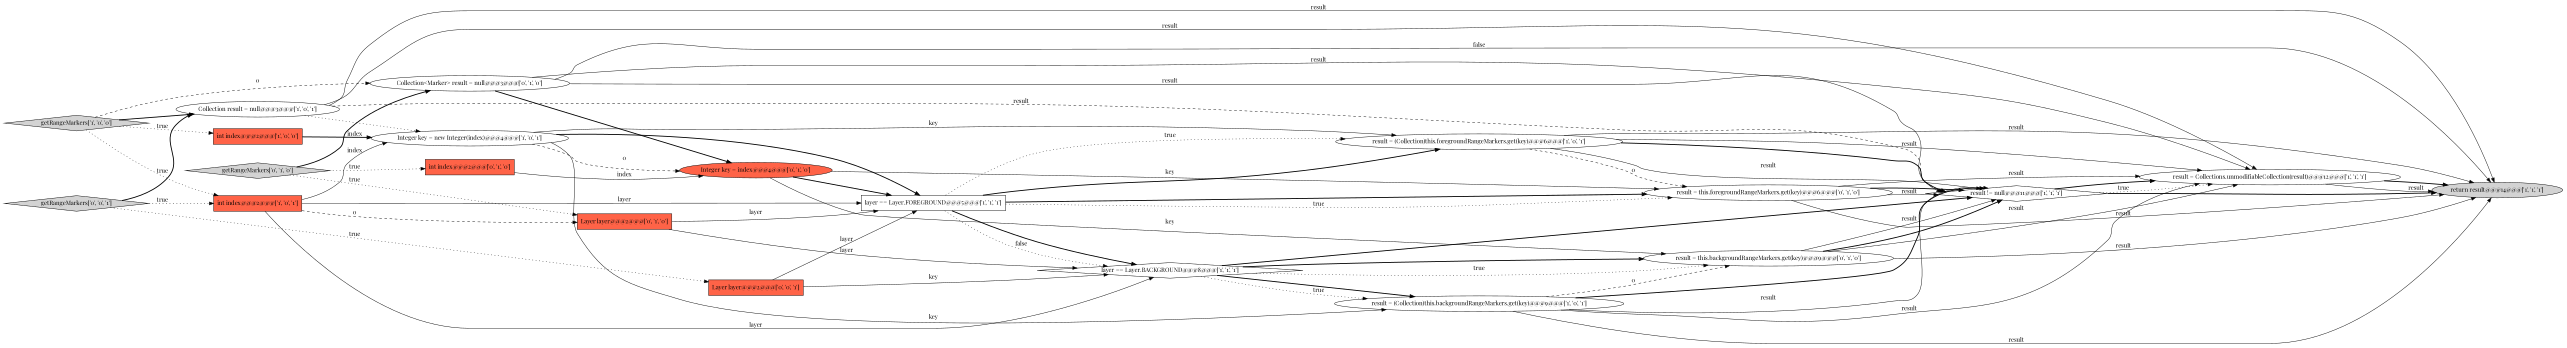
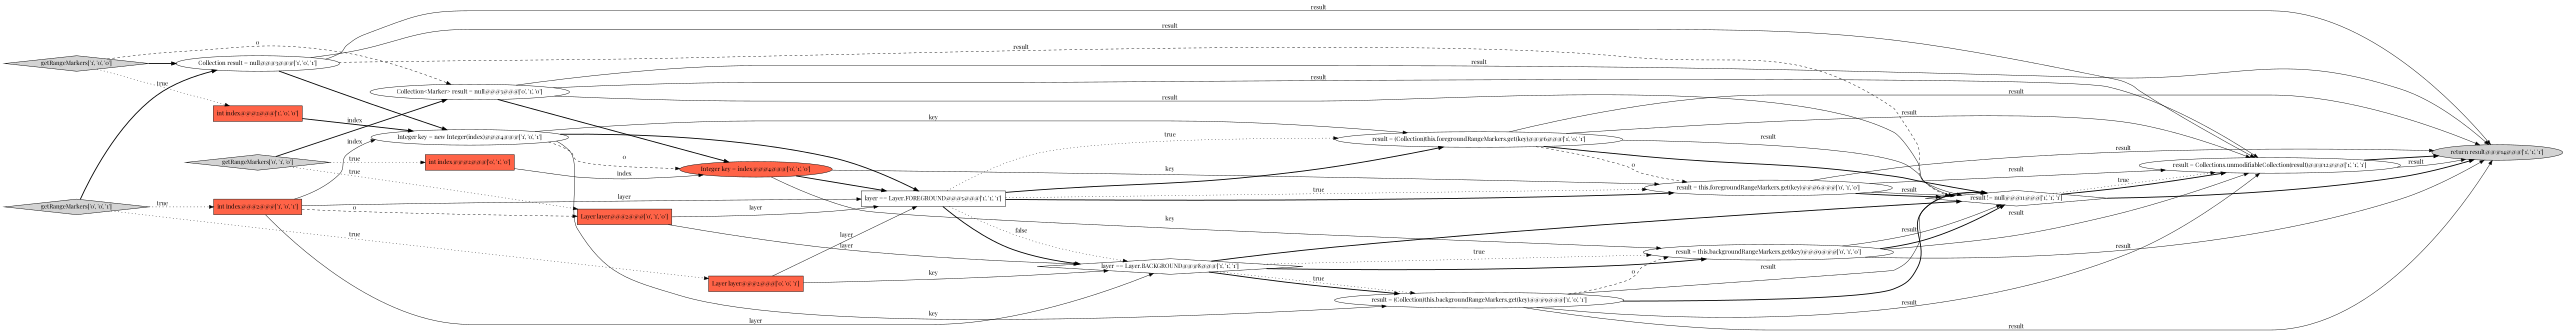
edge "Collection<Marker> result = null@@@3@@@['0', '1', '0']" -> "return result@@@14@@@['1', '1', '1']": label "false" -> "result"
edge "Collection result = null@@@3@@@['1', '0', '1']" -> "Integer key = new Integer(index)@@@4@@@['1', '0', '1']": style dotted -> bold
edge "getRangeMarkers['1', '0', '0']" -> "int index@@@2@@@['1', '0', '1']": removed, label "true"
